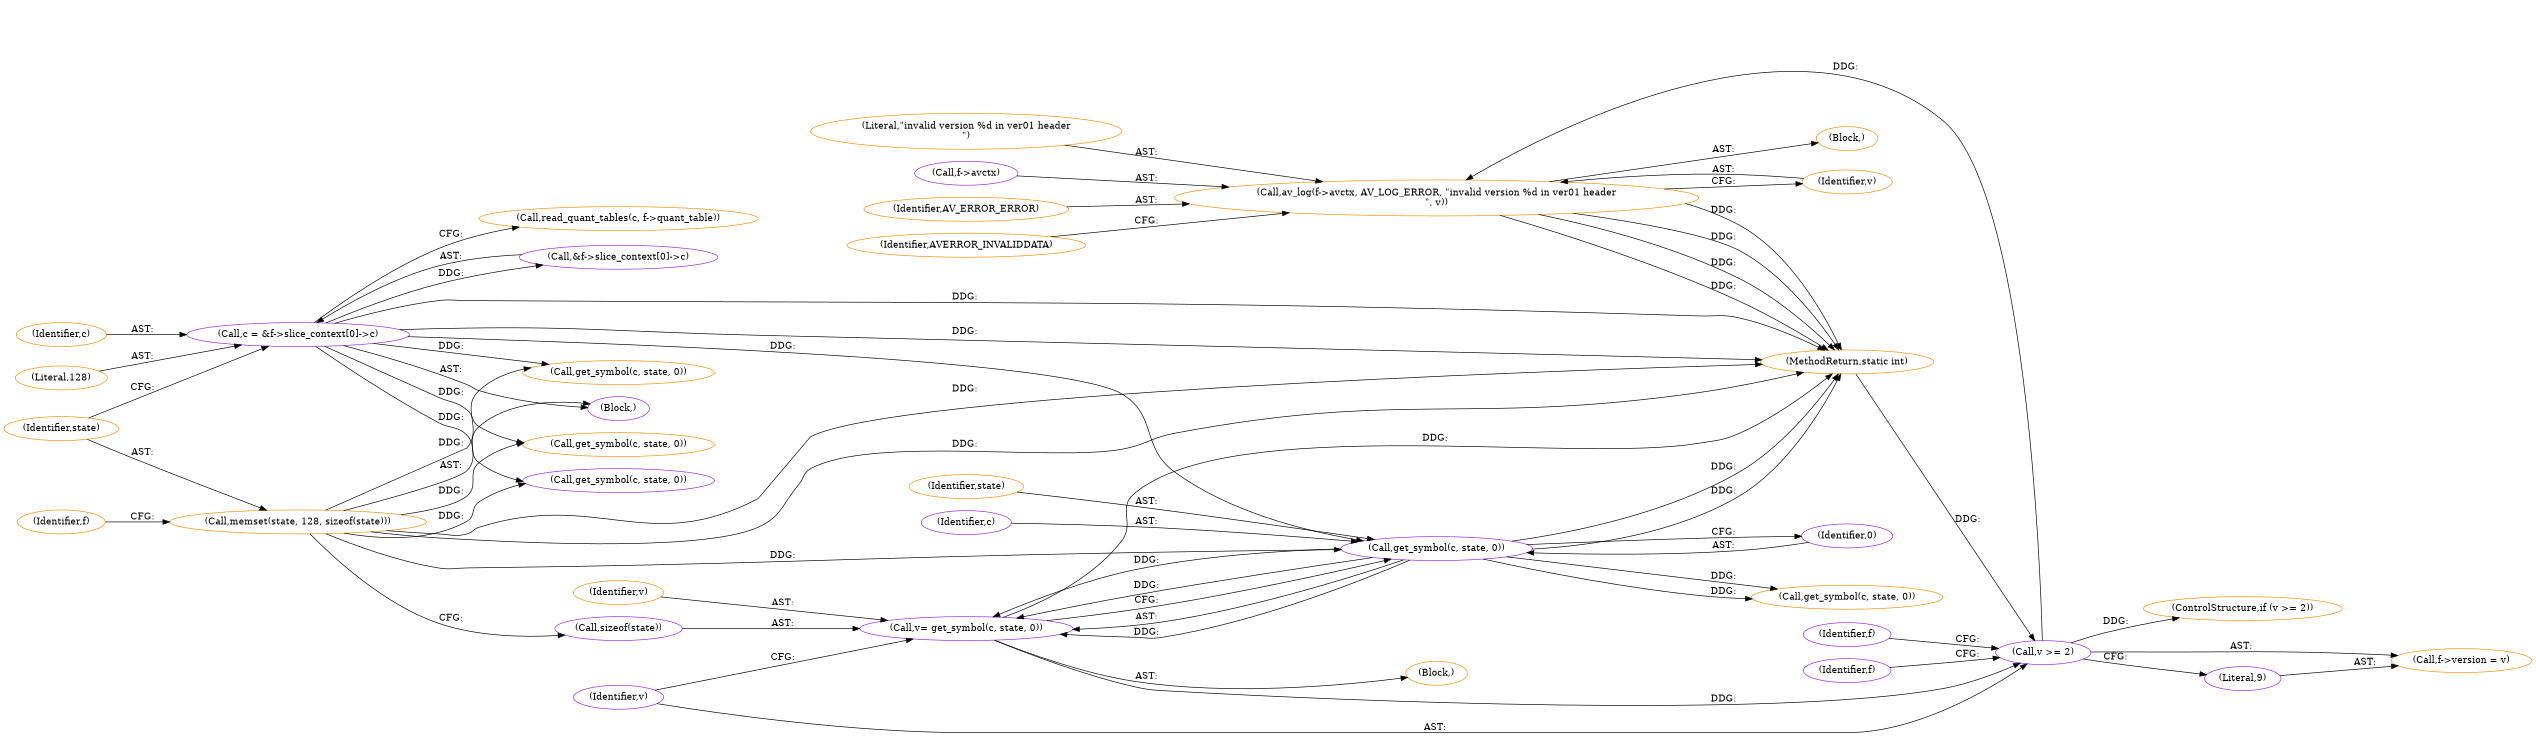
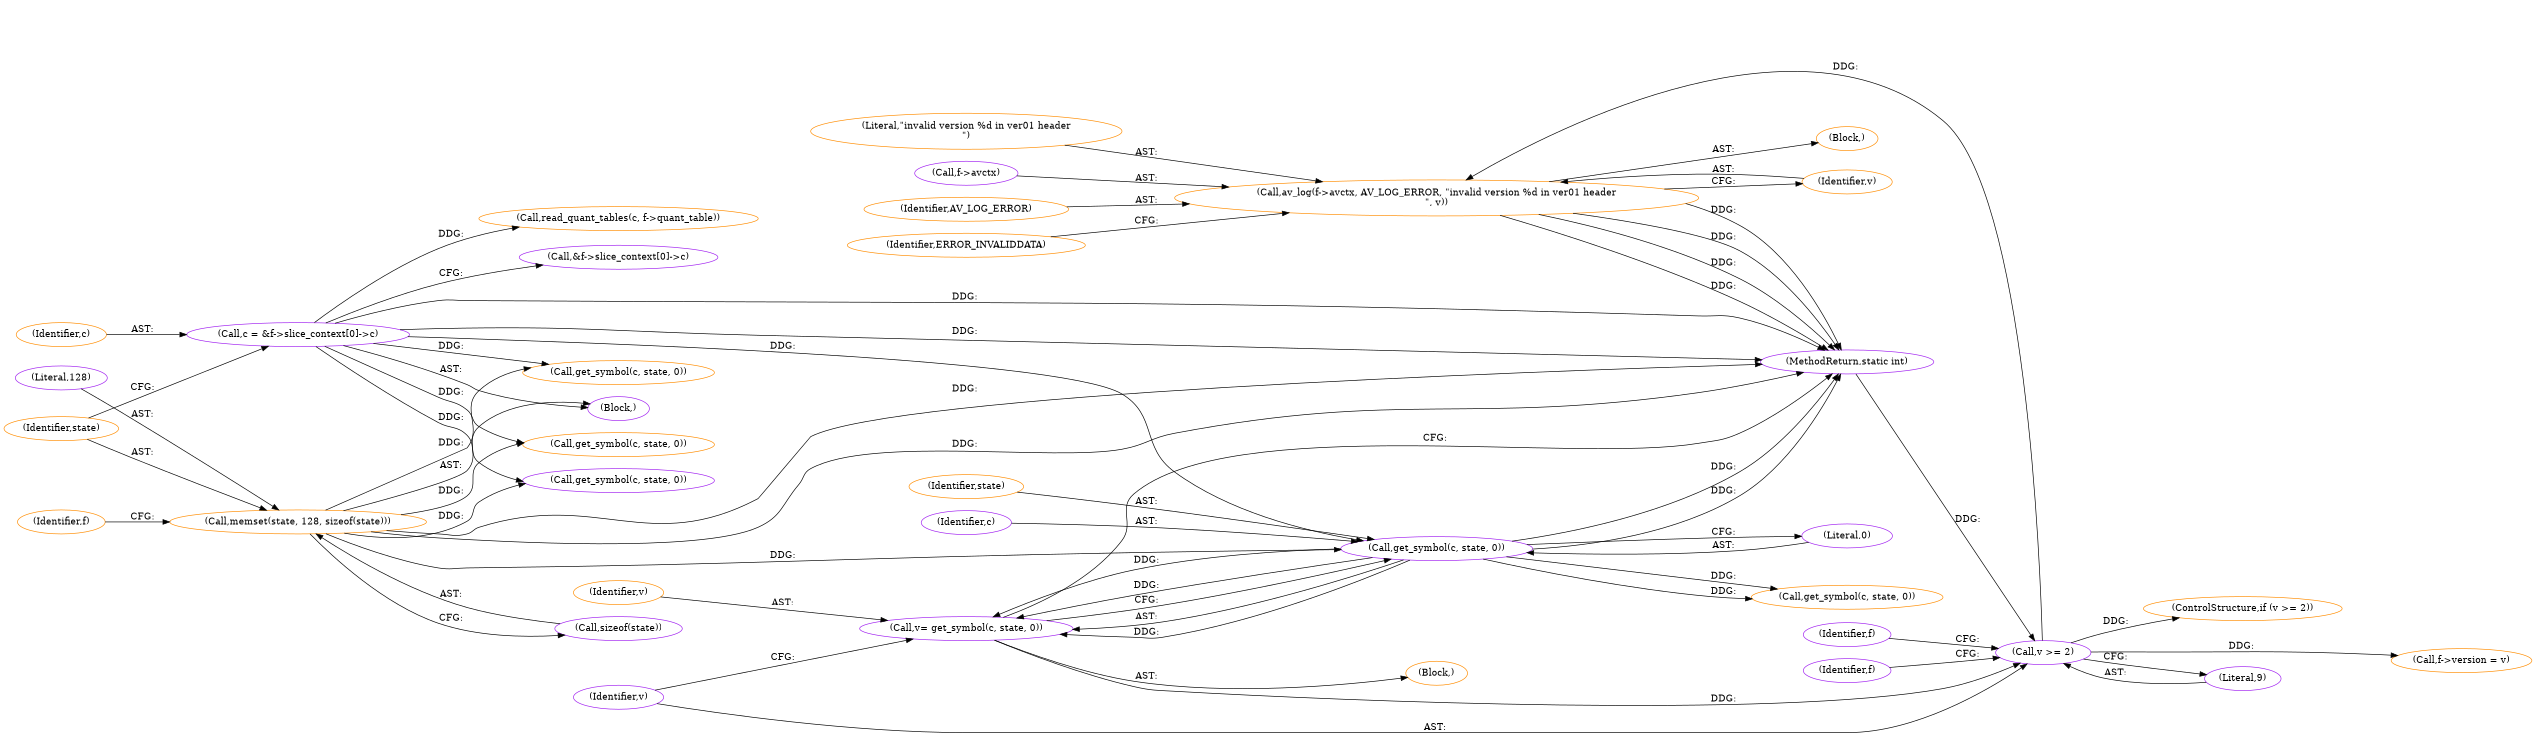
node "(Identifier,AV_ERROR_ERROR)": label "(Identifier,AV_ERROR_ERROR)" -> "(Identifier,AV_LOG_ERROR)"
edge "(Call,c = &f->slice_context[0]->c)" -> "(Call,read_quant_tables(c, f->quant_table))": label "CFG: " -> "DDG: "
node "(Identifier,AVERROR_INVALIDDATA)": label "(Identifier,AVERROR_INVALIDDATA)" -> "(Identifier,ERROR_INVALIDDATA)"
edge "(Call,&f->slice_context[0]->c)" -> "(Call,c = &f->slice_context[0]->c)": removed, label "AST:"
edge "(Call,c = &f->slice_context[0]->c)" -> "(Call,&f->slice_context[0]->c)": label "DDG: " -> "CFG: "
edge "(Literal,128)" -> "(Call,c = &f->slice_context[0]->c)": now "(Literal,128)" -> "(Call,memset(state, 128, sizeof(state)))"
node "(MethodReturn,static int)": color darkorange -> purple
node "(Literal,128)": color darkorange -> purple
edge "(Call,v= get_symbol(c, state, 0))" -> "(MethodReturn,static int)": label "DDG: " -> "CFG: "
node "(Identifier,0)": label "(Identifier,0)" -> "(Literal,0)"
edge "(Call,sizeof(state))" -> "(Call,v= get_symbol(c, state, 0))": now "(Call,sizeof(state))" -> "(Call,memset(state, 128, sizeof(state)))"
edge "(Call,v >= 2)" -> "(Call,f->version = v)": label "AST: " -> "DDG: "
edge "(Literal,9)" -> "(Call,f->version = v)": now "(Literal,9)" -> "(Call,v >= 2)"
